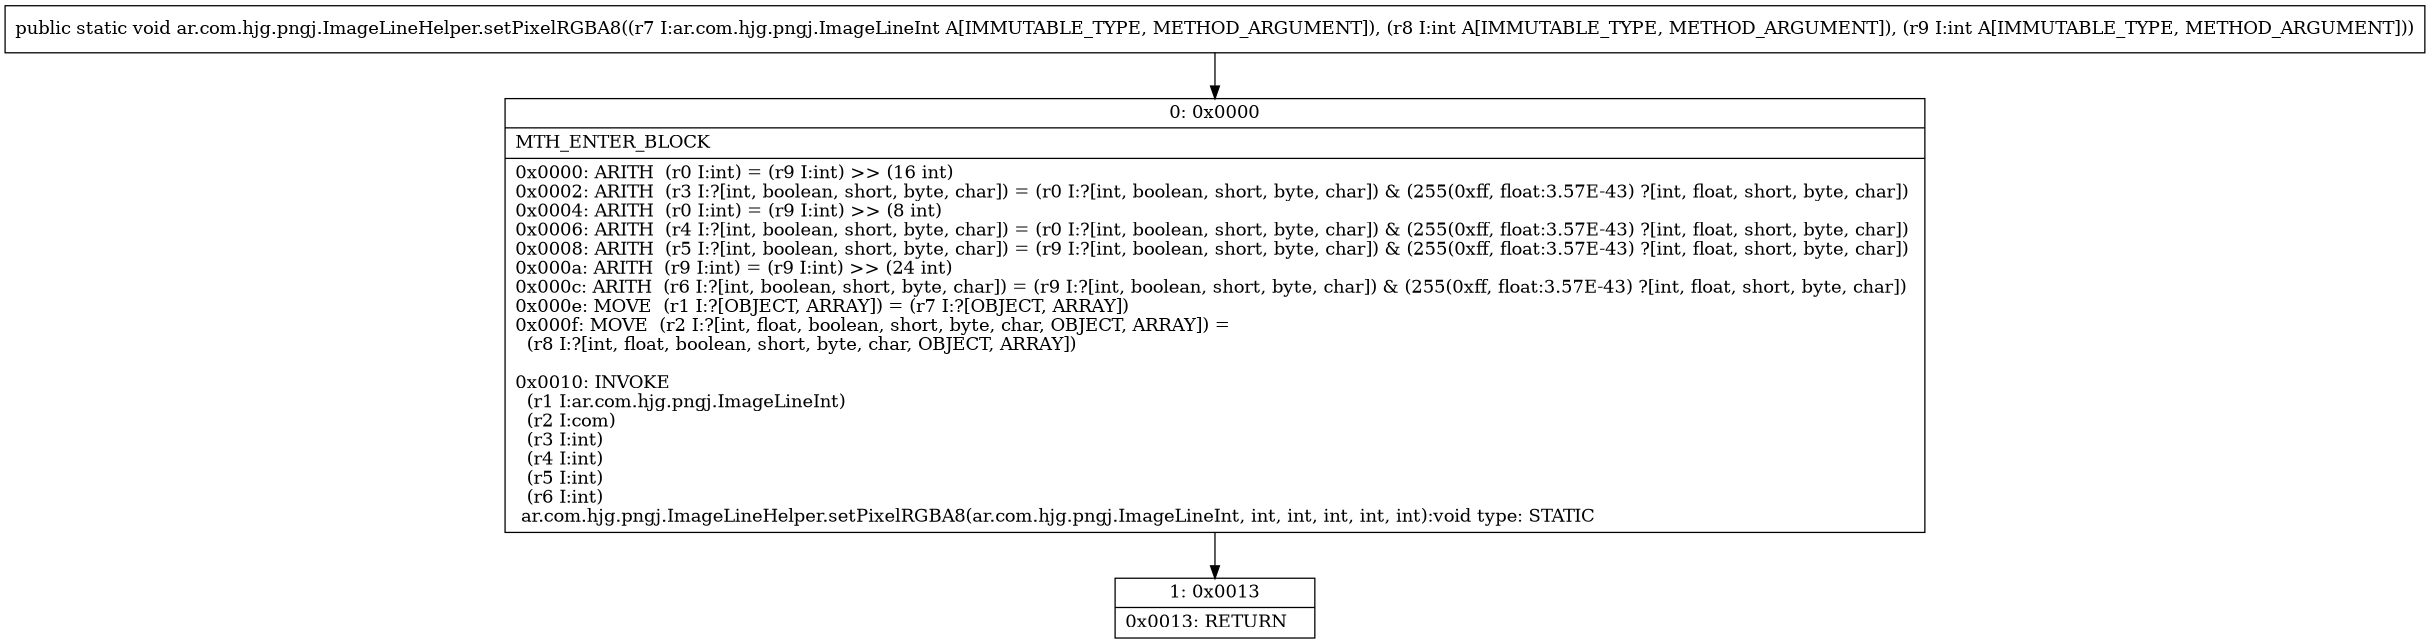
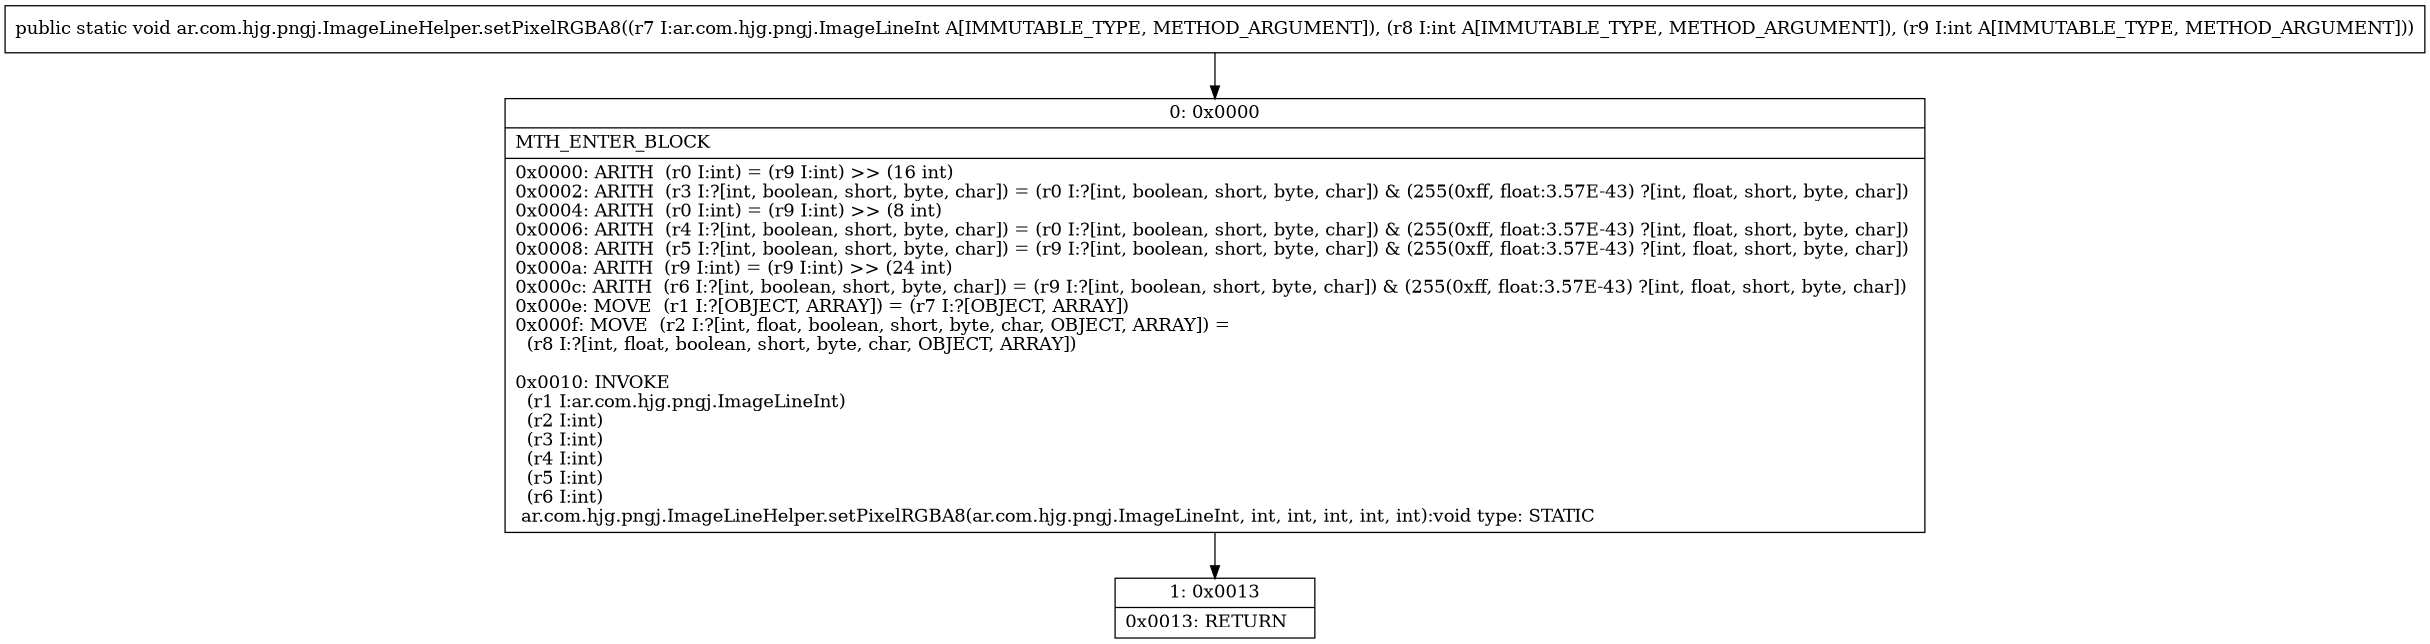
node "0: 0x0000": text "(r2 I:com)" -> "(r2 I:int)"
